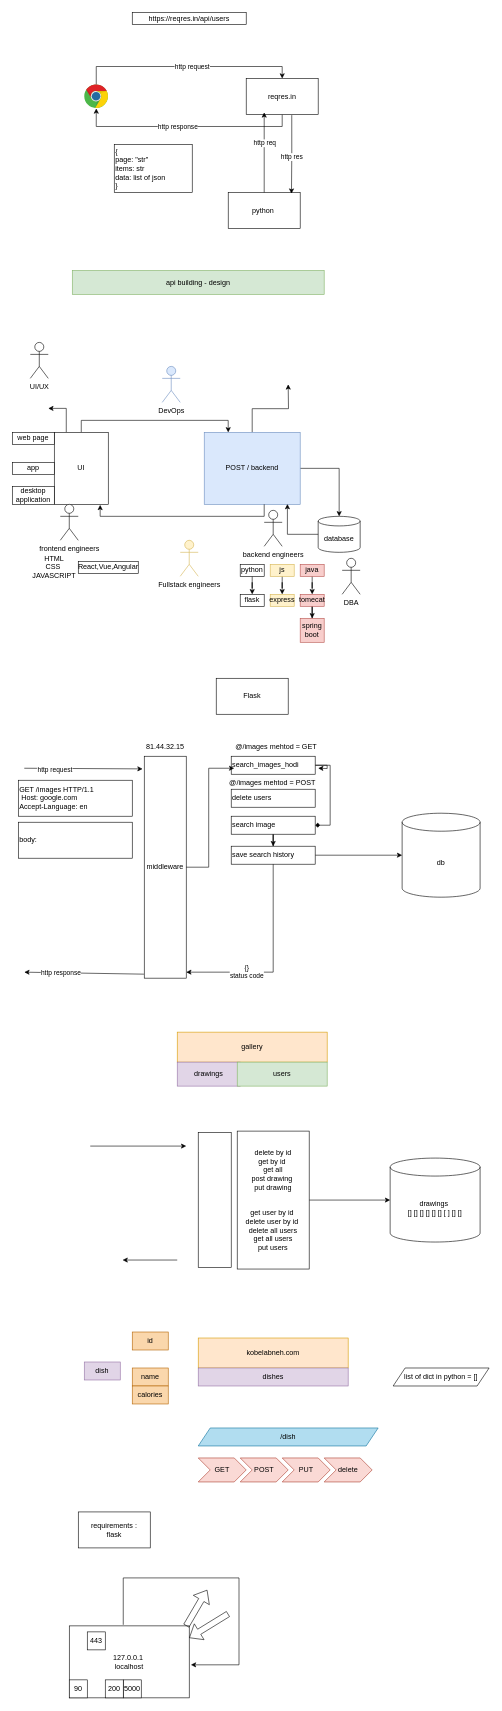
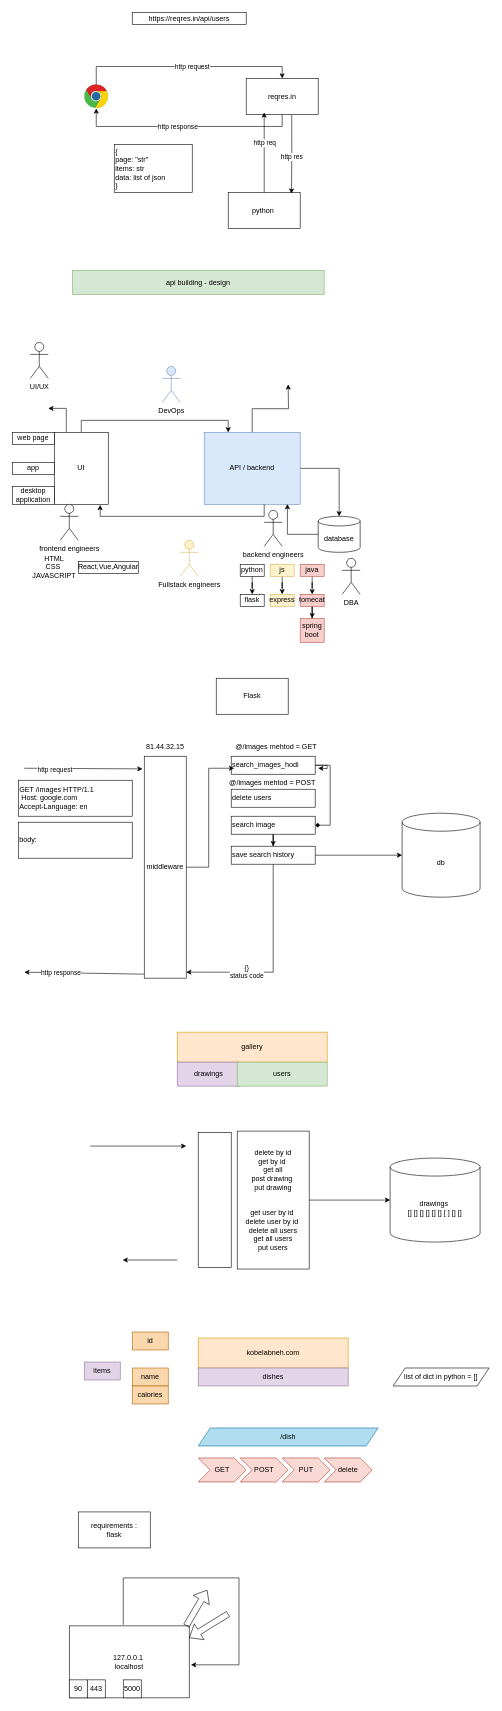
node "POST / backend": label "POST / backend" -> "API / backend"
node "dish": label "dish" -> "items"
node "443": moved (96, 1641) -> (96, 1689)
node "200": removed
